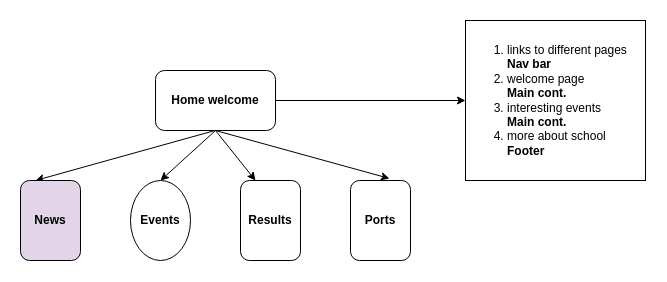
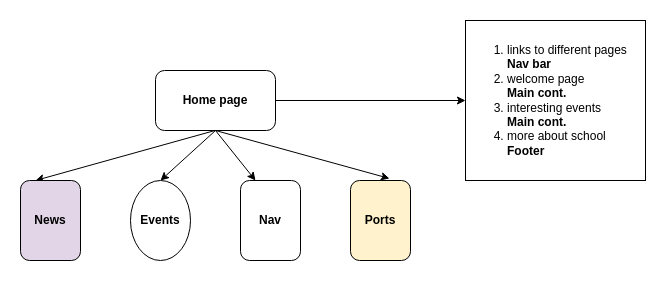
node "Home welcome": label "Home welcome" -> "Home page"
node "Results": label "Results" -> "Nav"
node "Ports": fillcolor #ffffff -> #fff2cc
